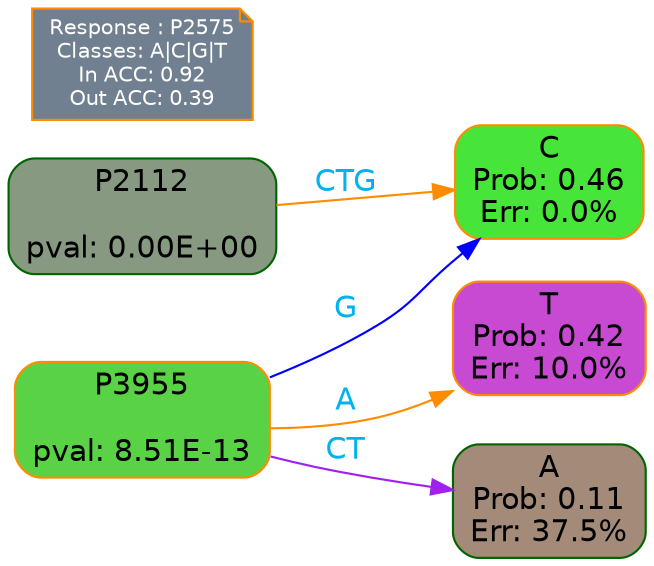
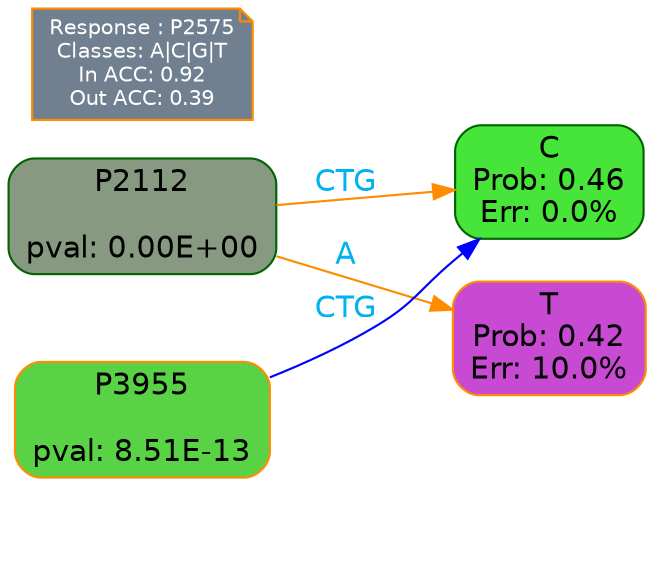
node "C Prob: 0.46 Err: 0.0%": color darkorange -> darkgreen
edge "P3955 pval: 8.51E-13" -> "C Prob: 0.46 Err: 0.0%": label "G" -> "CTG"
edge "P3955 pval: 8.51E-13" -> "T Prob: 0.42 Err: 10.0%": now "P2112 pval: 0.00E+00" -> "T Prob: 0.42 Err: 10.0%"
node "A Prob: 0.11 Err: 37.5%": removed
